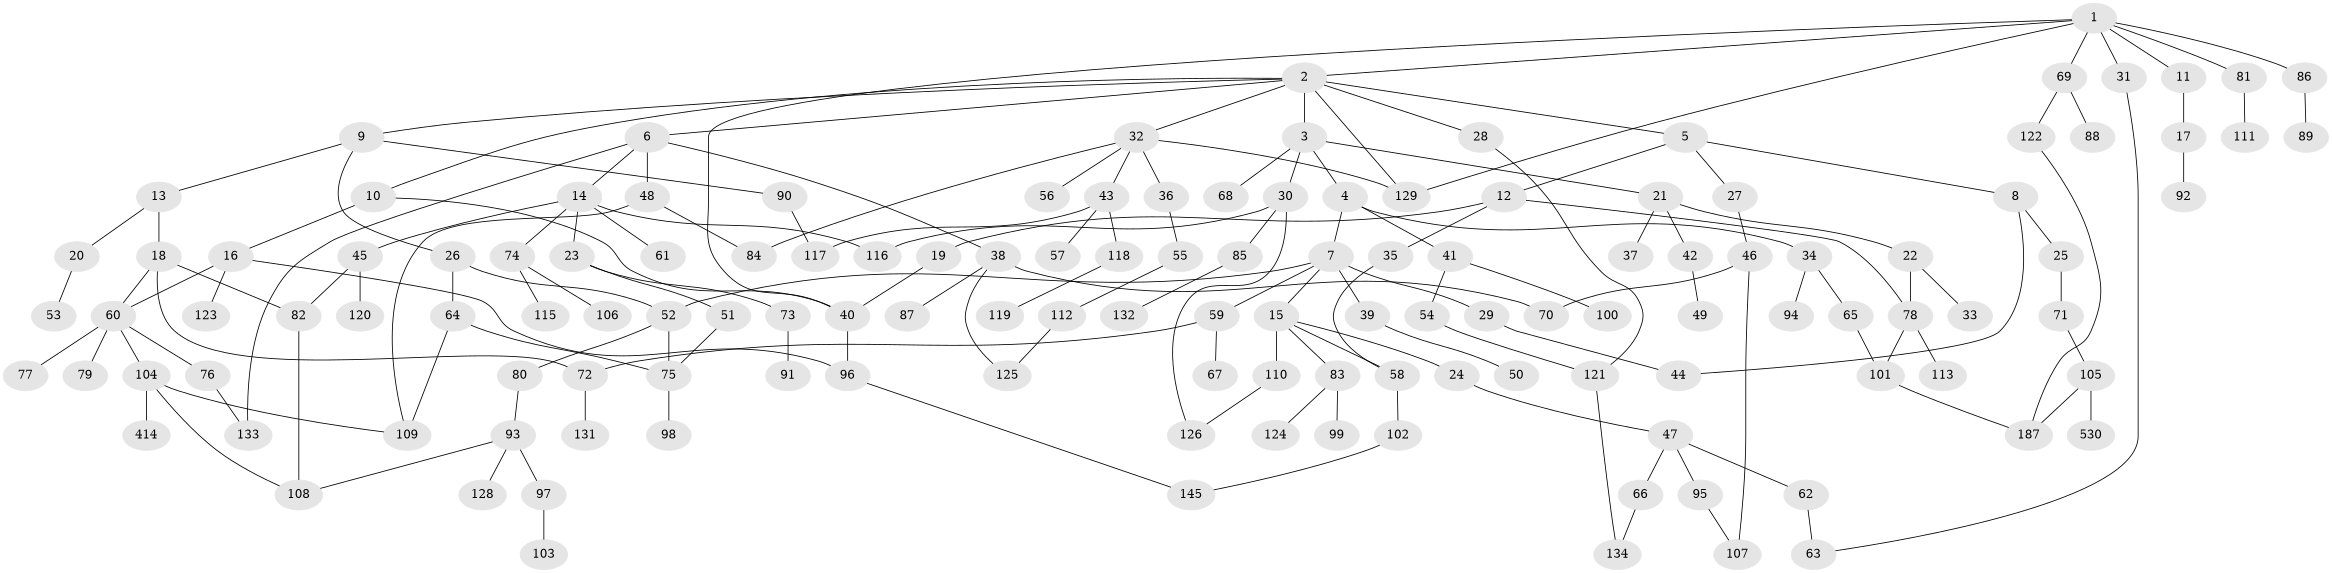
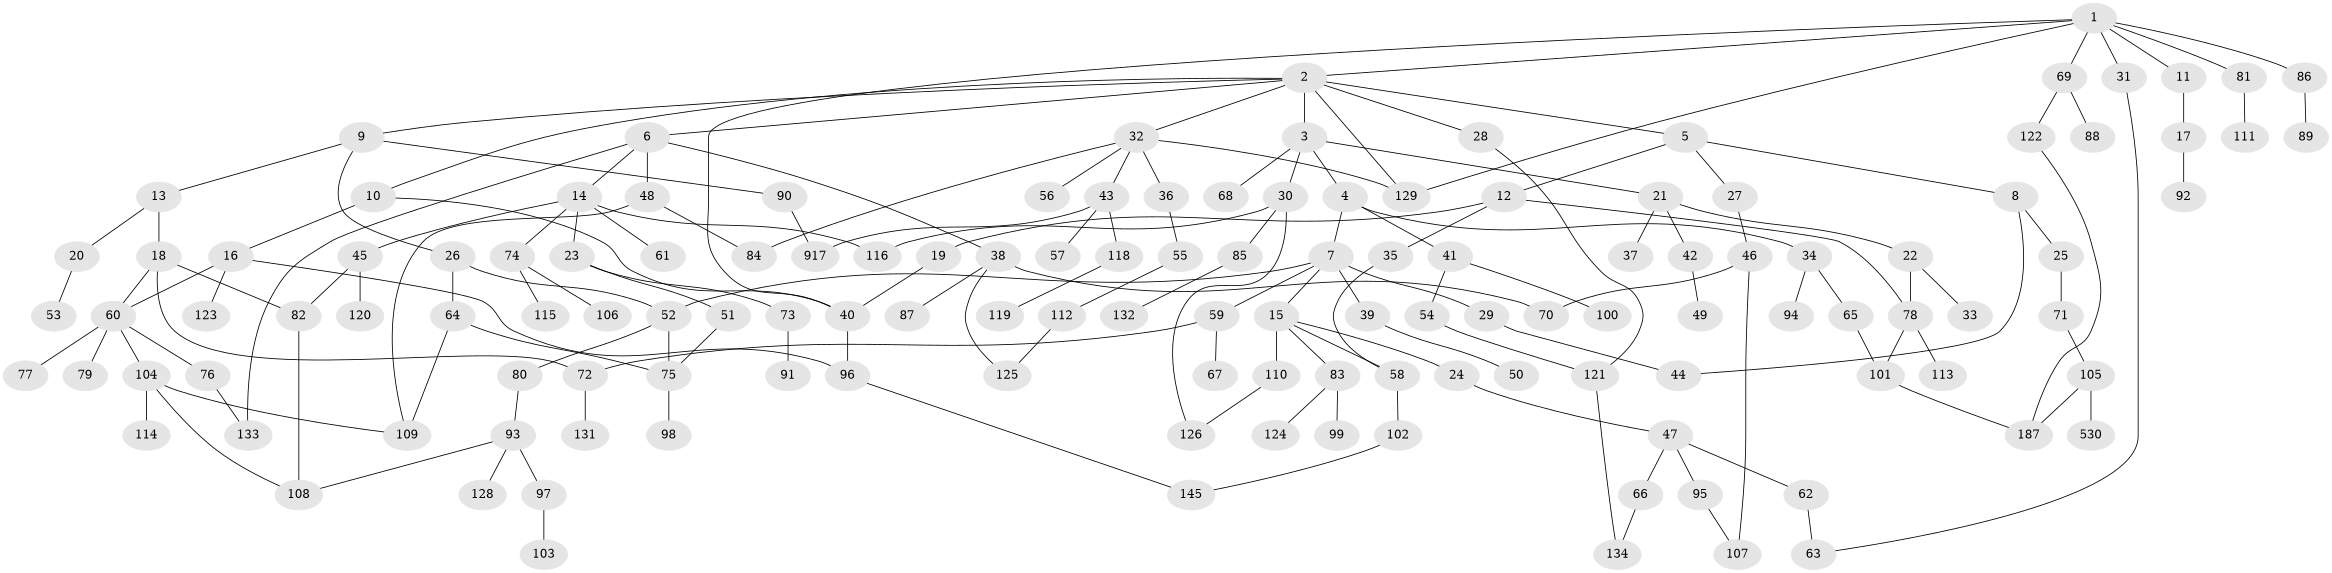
node "117": label "117" -> "917"
node "414": label "414" -> "114"
